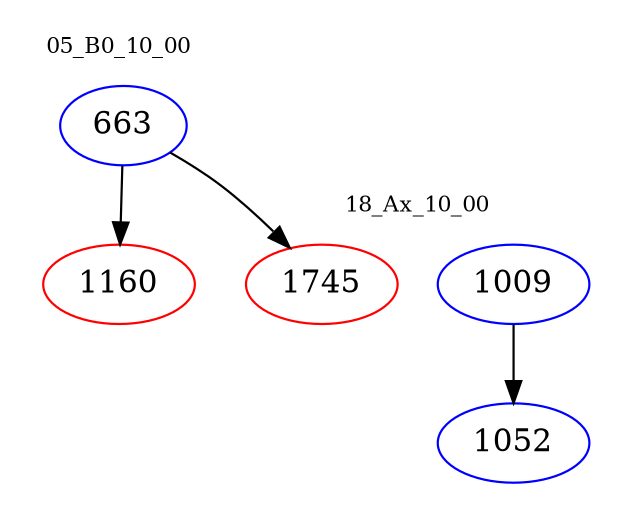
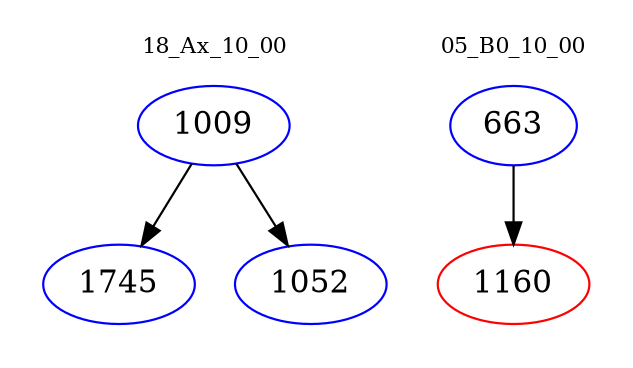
edge "663" -> "1745": now "1009" -> "1745"
node "1745": color red -> blue
